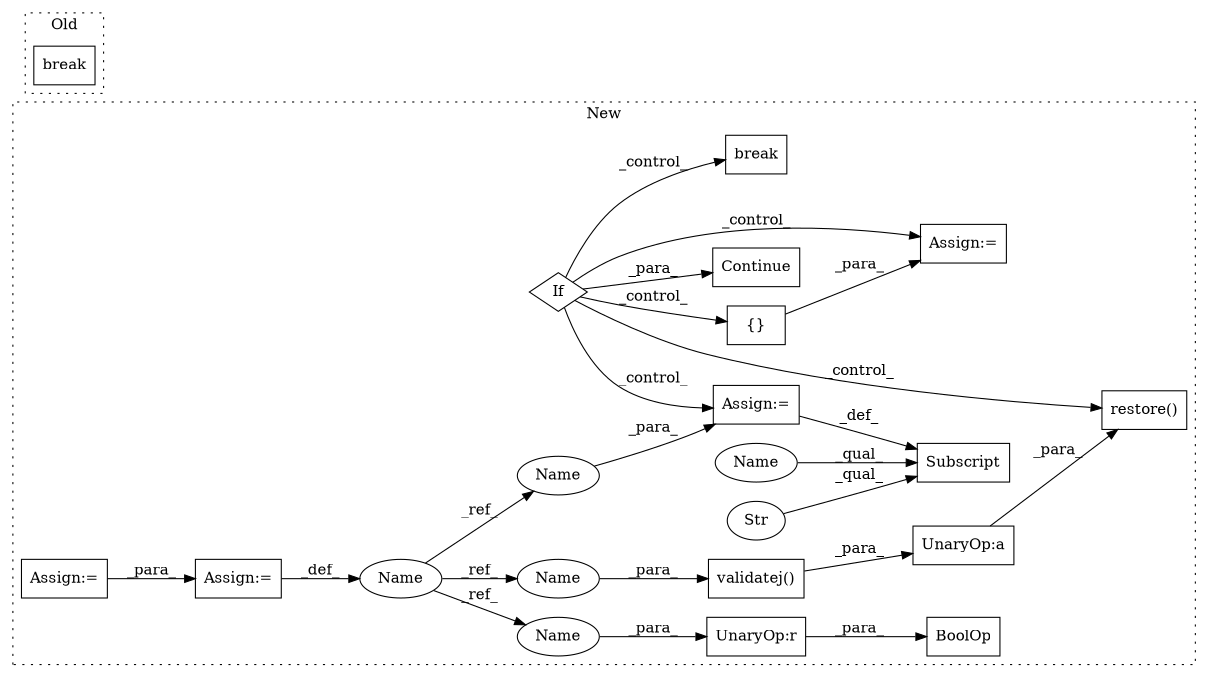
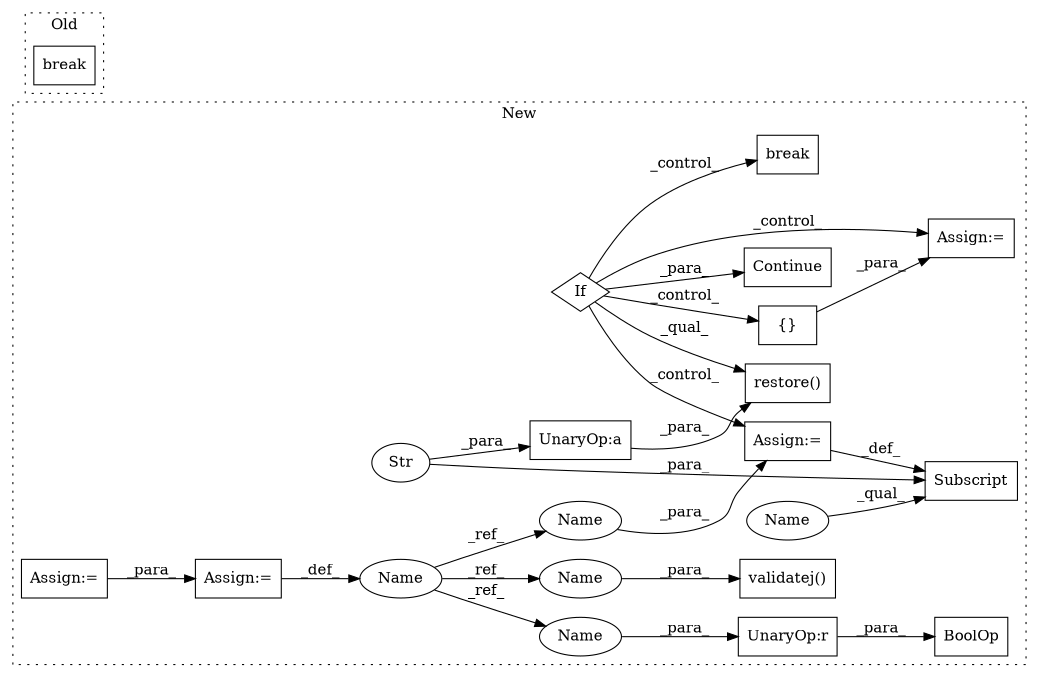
edge "If" -> "restore()": label "_control_" -> "_qual_"
edge "Str" -> "Subscript": label "_qual_" -> "_para_"
edge "validatej()" -> "UnaryOp:a": now "Str" -> "UnaryOp:a"
